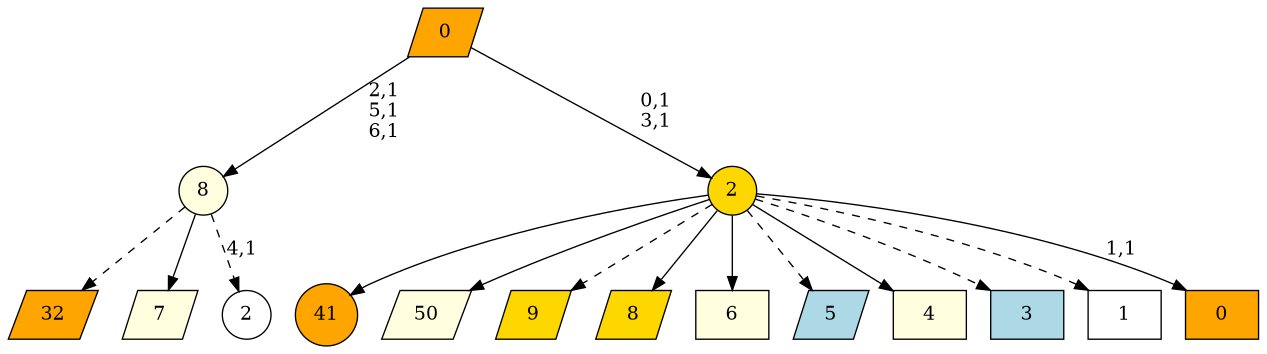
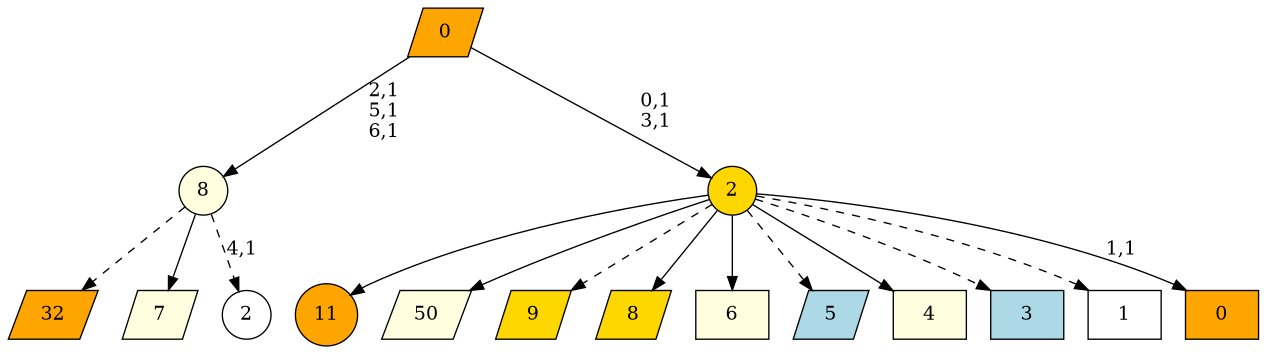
node "41": label "41" -> "11"
